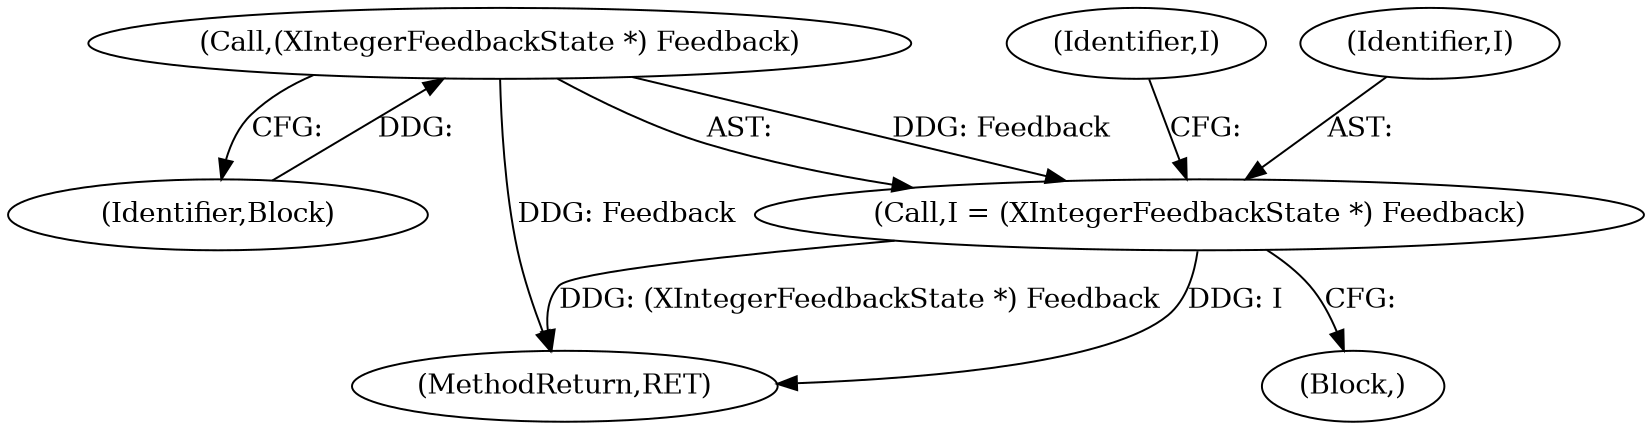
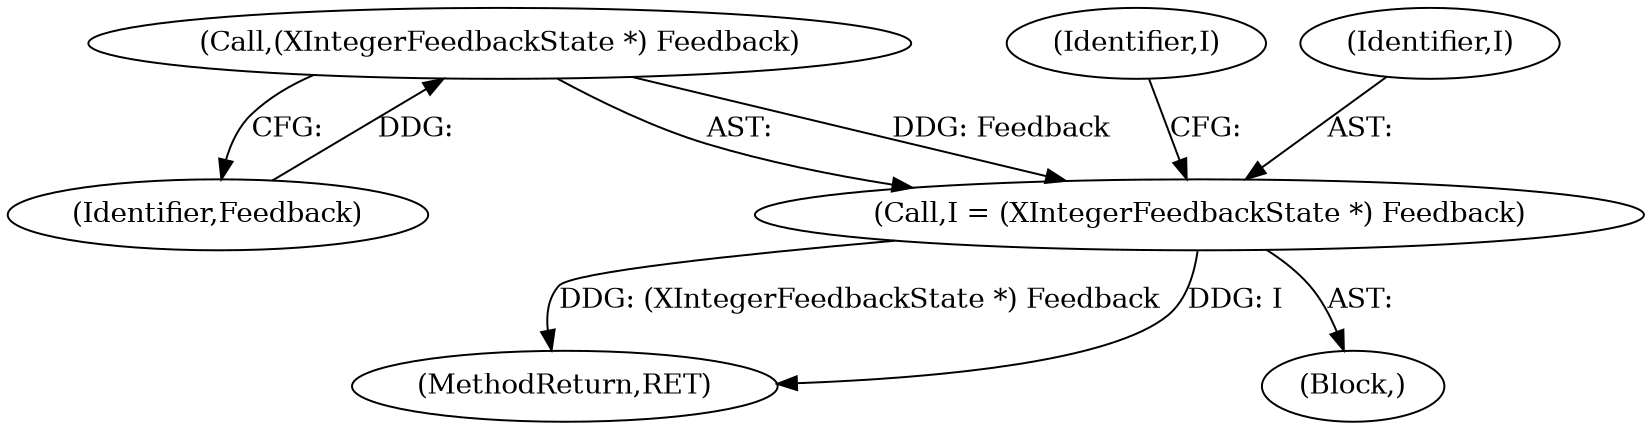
edge "(Call,(XIntegerFeedbackState *) Feedback)" -> "(MethodReturn,RET)": removed, label "DDG: Feedback"
node "(Identifier,Block)": label "(Identifier,Block)" -> "(Identifier,Feedback)"
edge "(Call,I = (XIntegerFeedbackState *) Feedback)" -> "(Block,)": label "CFG: " -> "AST: "
